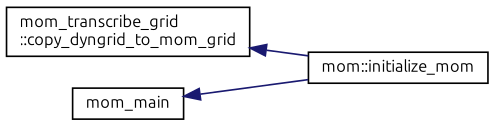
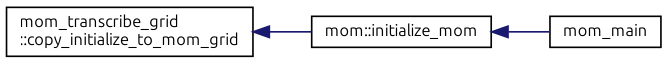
node "mom_transcribe_grid ::copy_dyngrid_to_mom_grid": label "mom_transcribe_grid ::copy_dyngrid_to_mom_grid" -> "mom_transcribe_grid ::copy_initialize_to_mom_grid"
edge "mom::initialize_mom" -> "mom_main": reversed
